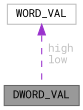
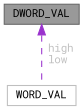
edge "DWORD_VAL" -> "WORD_VAL": reversed
